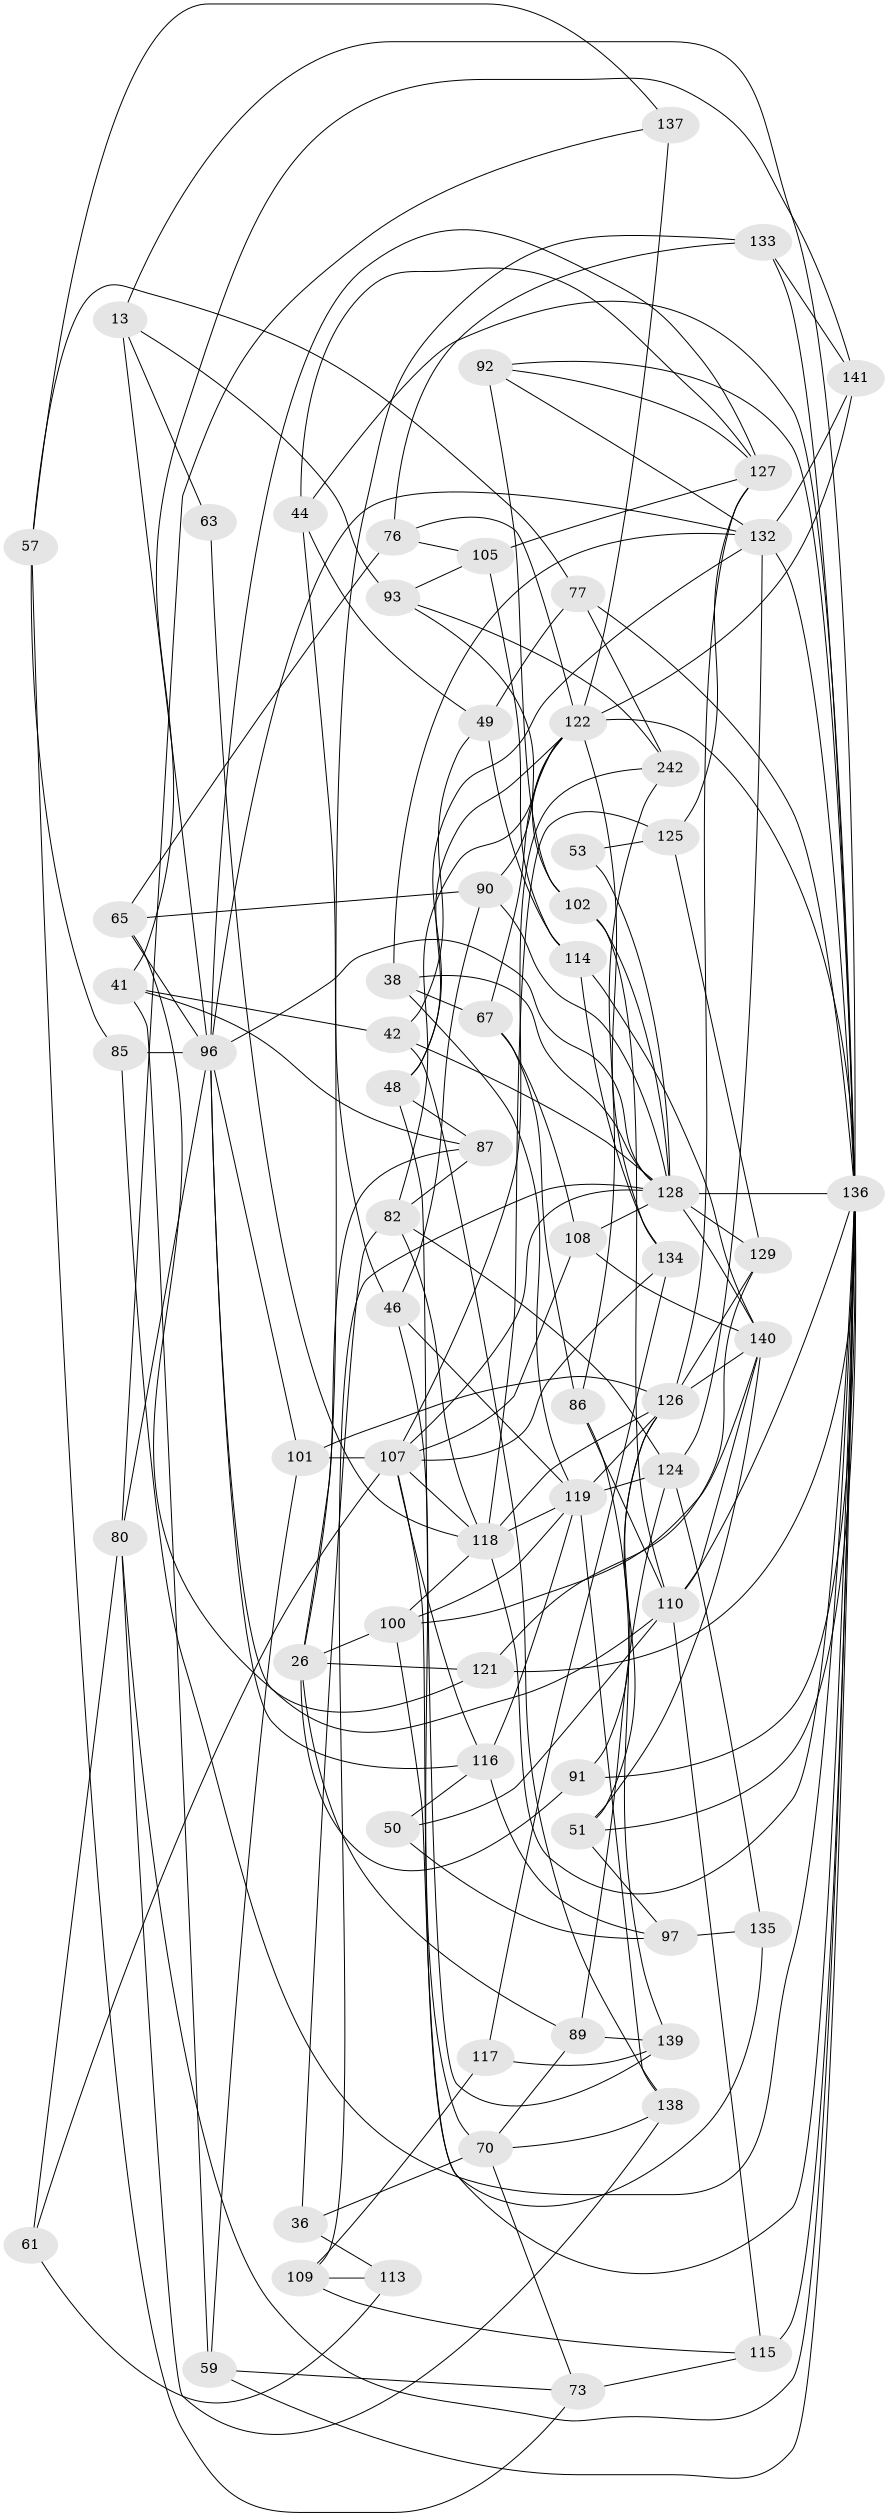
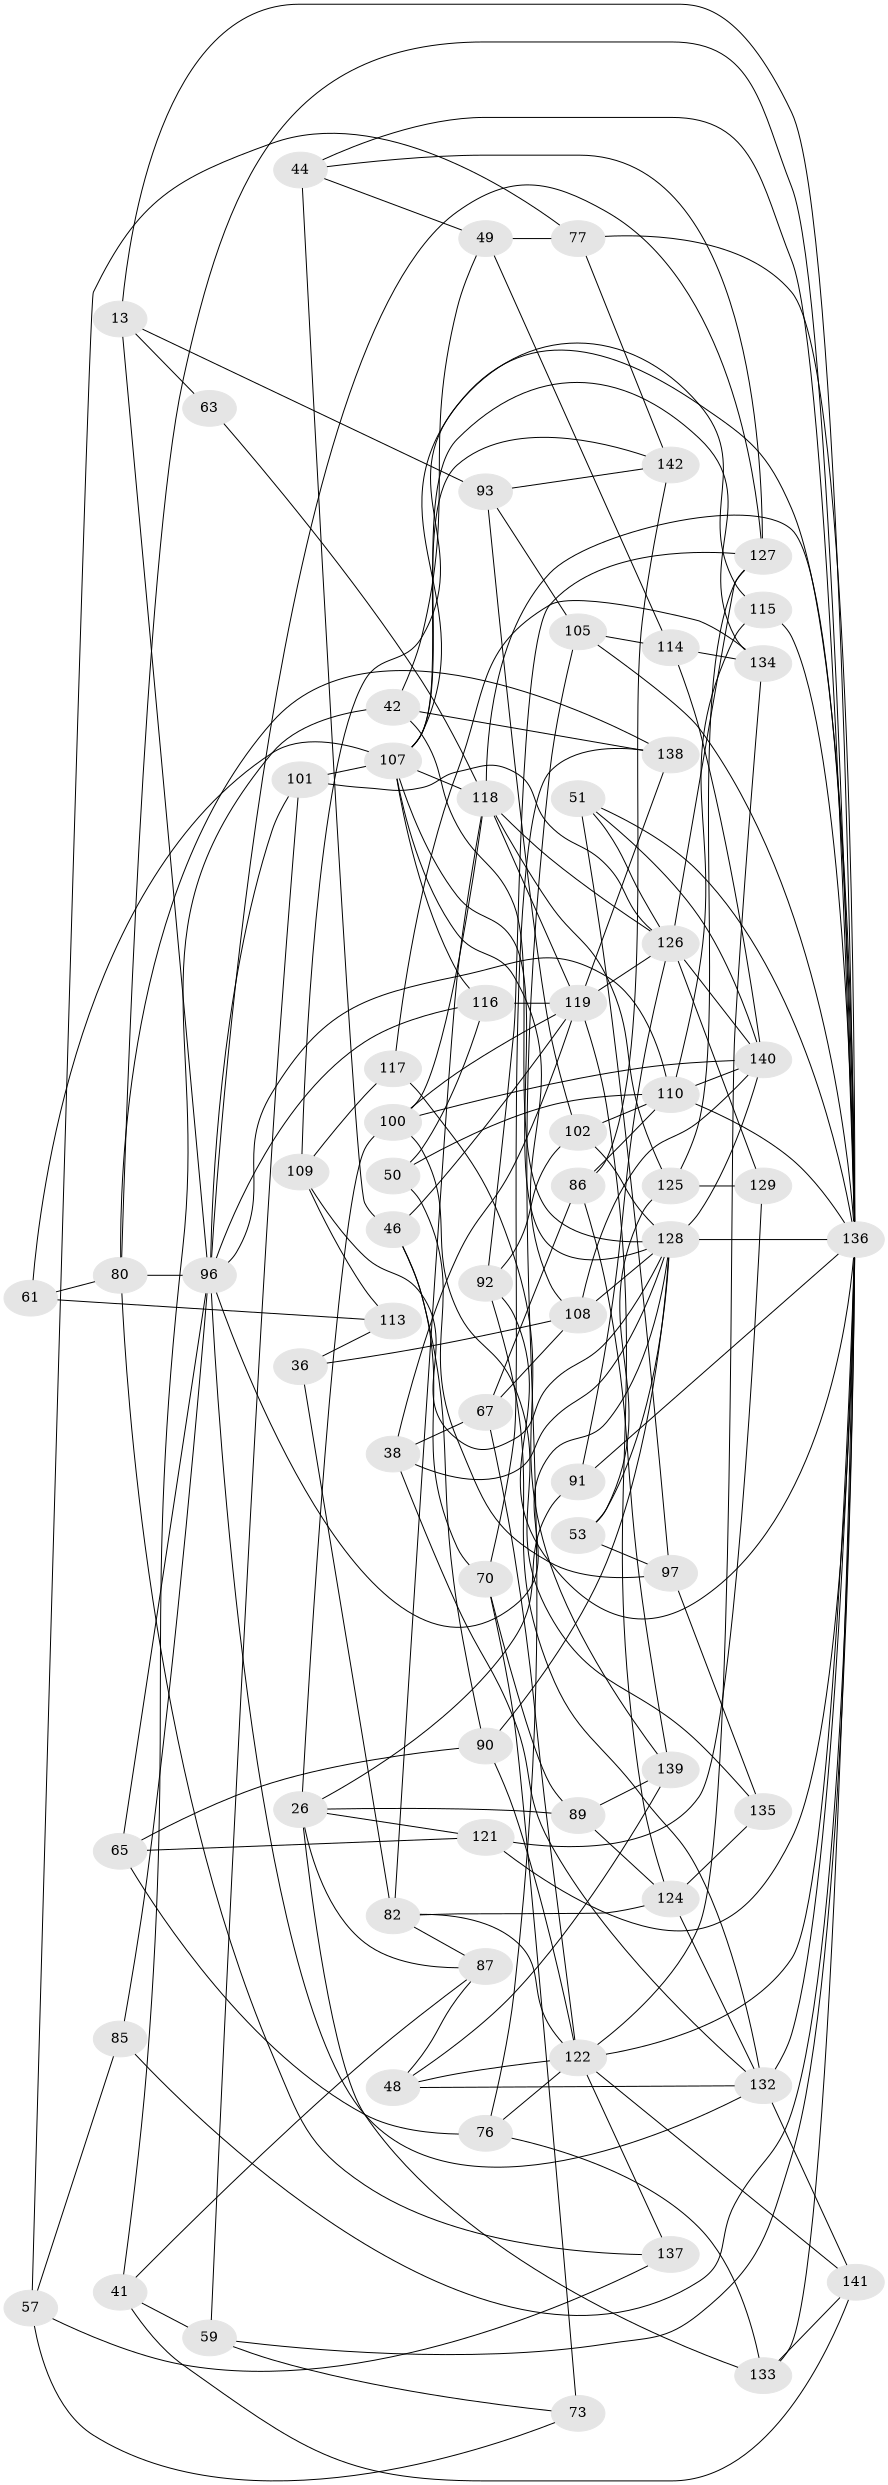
edge "127" -- "105": now "136" -- "105"
node "242": label "242" -> "142"
edge "128" -- "129": removed
edge "116" -- "97": now "53" -- "97"
edge "70" -- "36": now "108" -- "36"
edge "115" -- "73": removed
